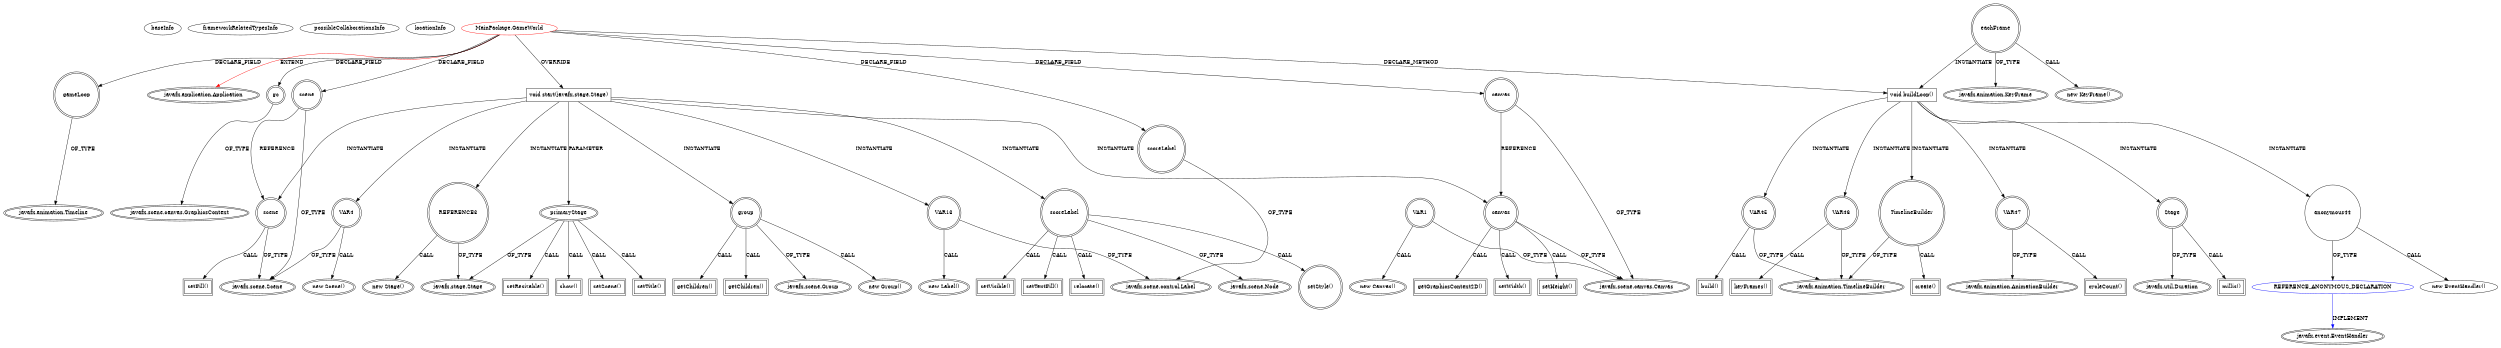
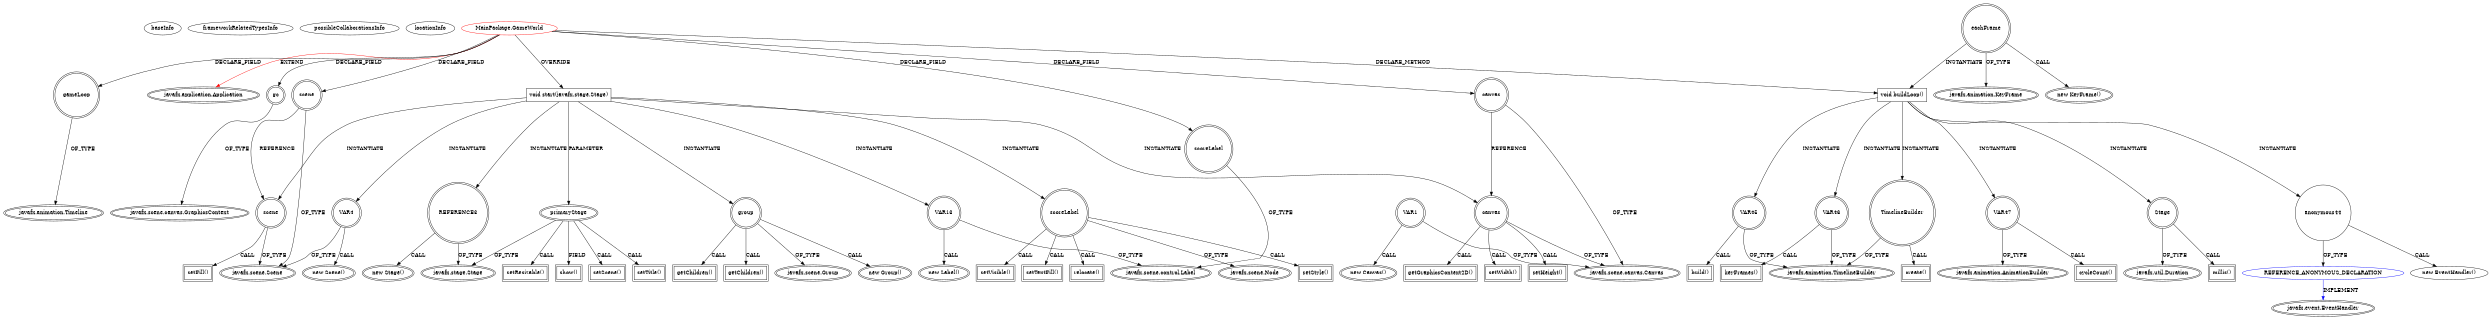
edge "primaryStage" -> "show()": label "CALL" -> "FIELD"
node "setStyle()": shape circle -> box
